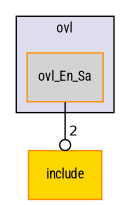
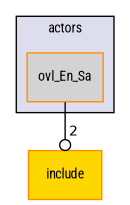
cluster "ovl": label "ovl" -> "actors"
